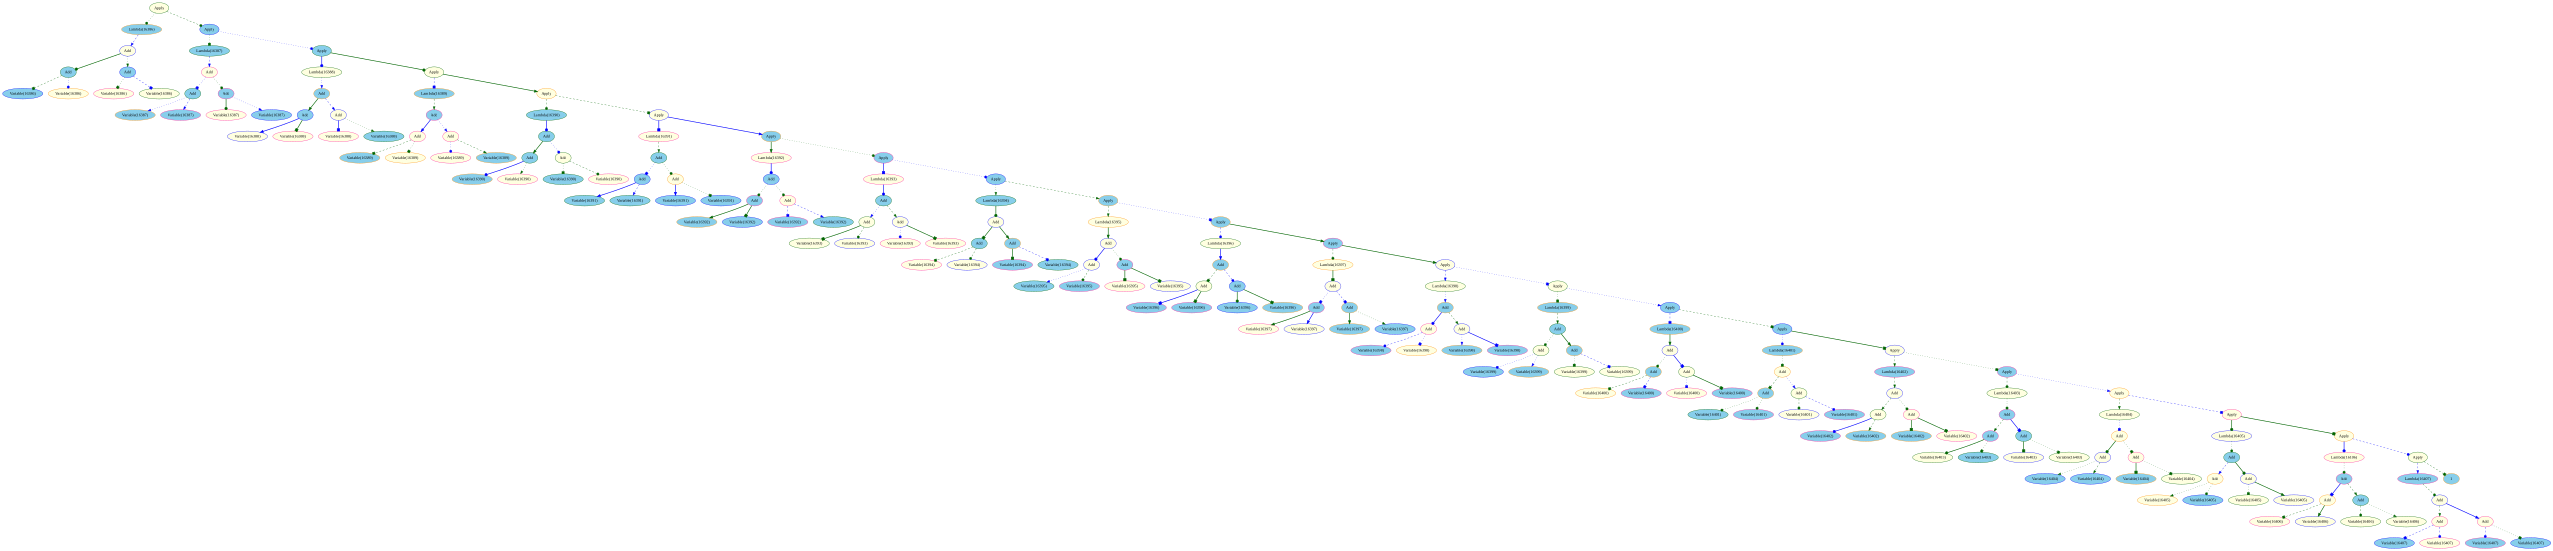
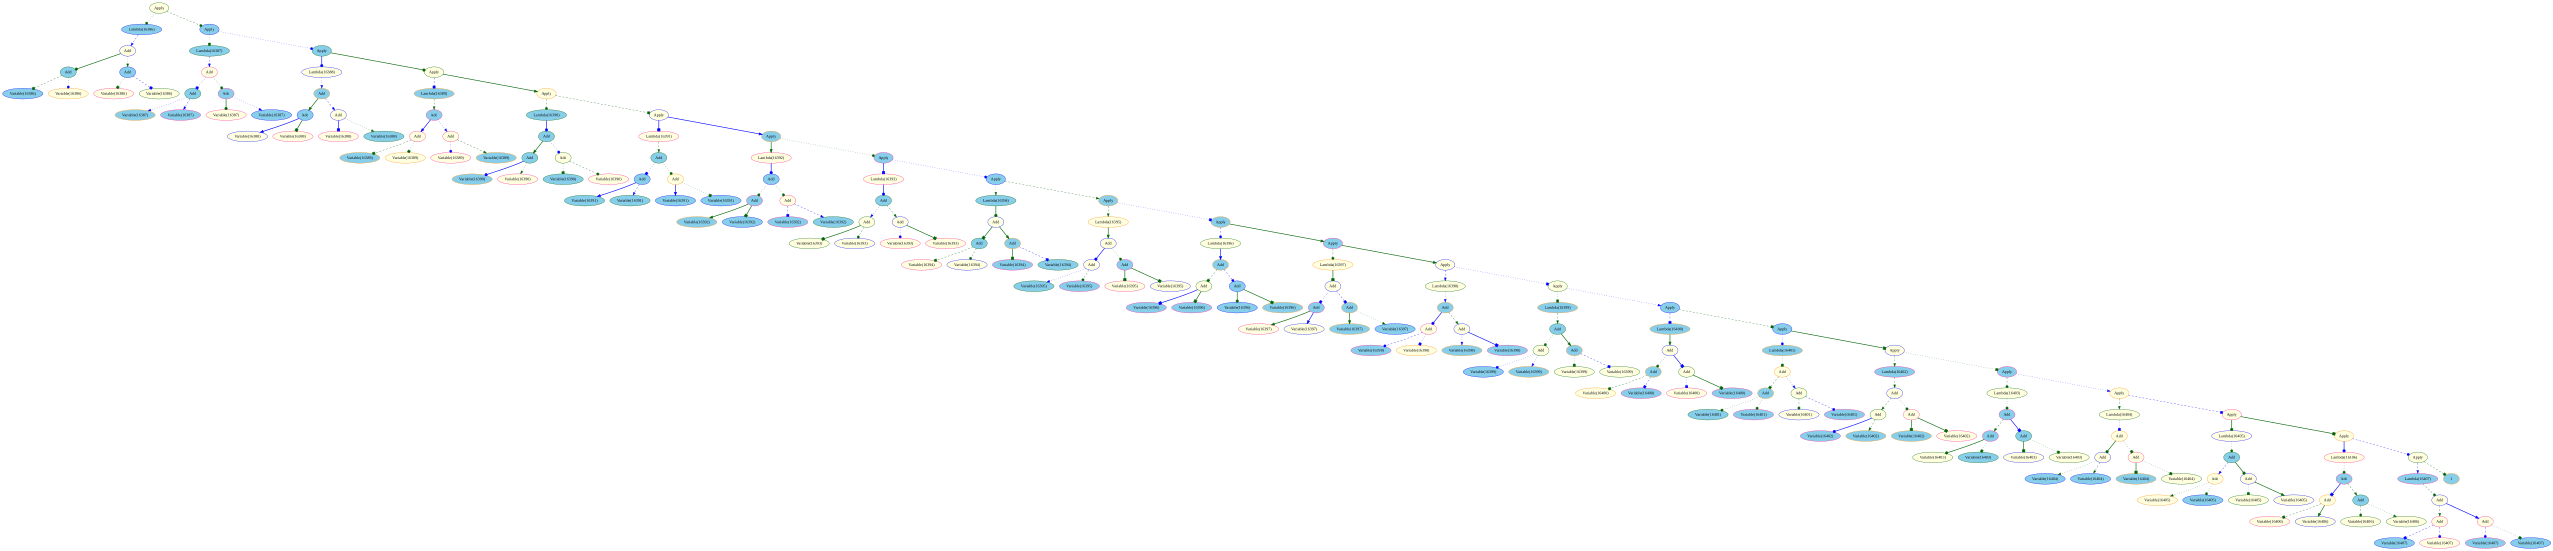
node "Lambda(16386)": color darkorange -> blue
node "Lambda(16388)": color darkgreen -> blue
